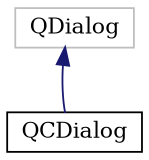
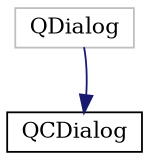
edge "QCDialog" -> "QDialog": reversed
